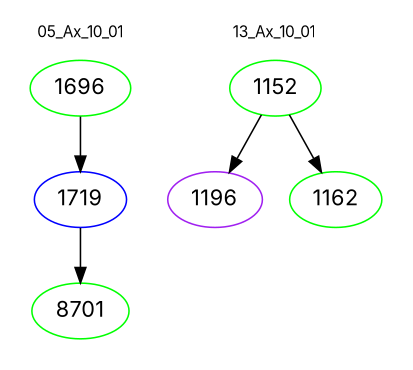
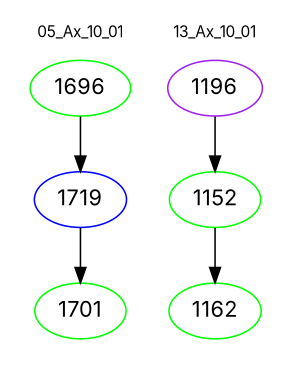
edge "1152" -> "1196": reversed
node "8701": label "8701" -> "1701"
